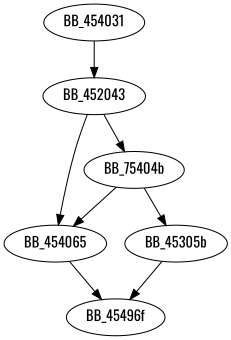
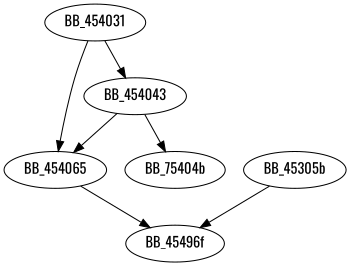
node "BB_452043": label "BB_452043" -> "BB_454043"
edge "BB_75404b" -> "BB_45305b": removed
edge "BB_75404b" -> "BB_454065": now "BB_454031" -> "BB_454065"
